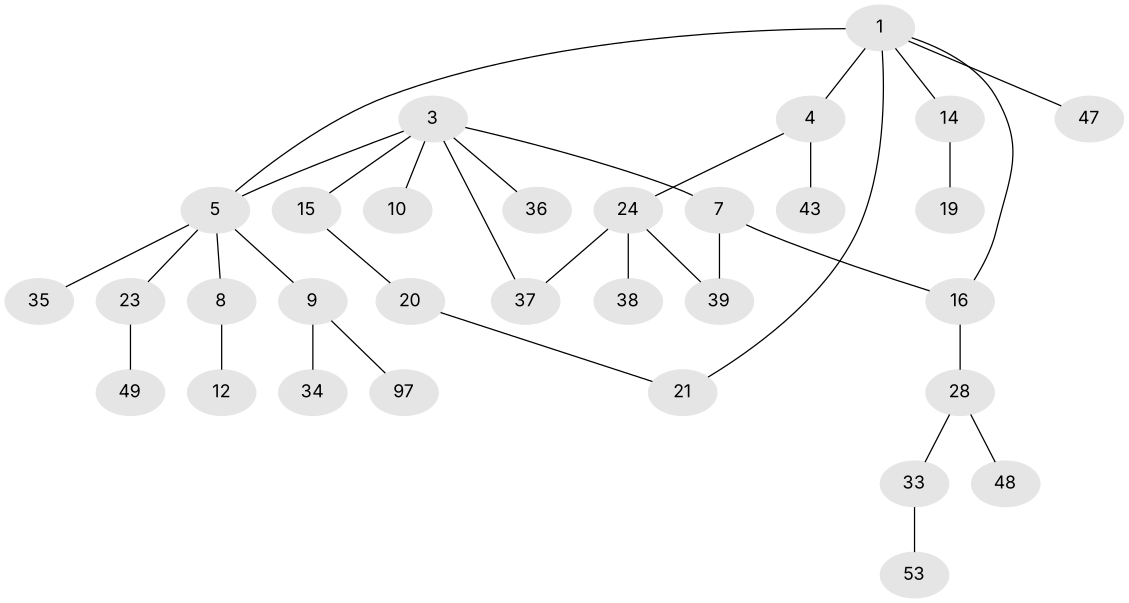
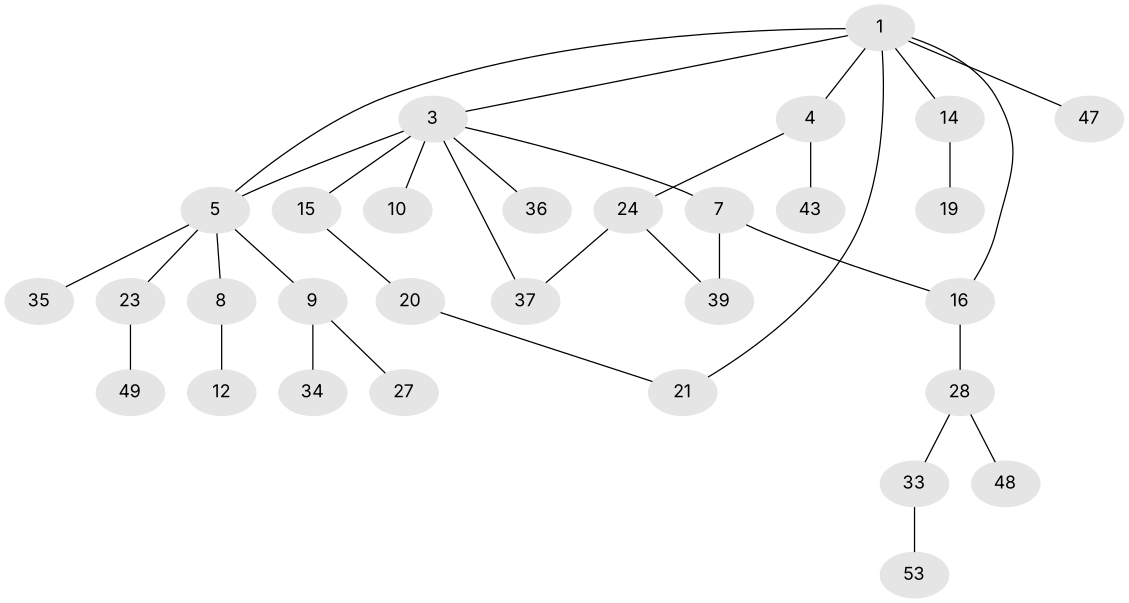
edge "1" -- "3": added
node "38": removed
node "97": label "97" -> "27"
